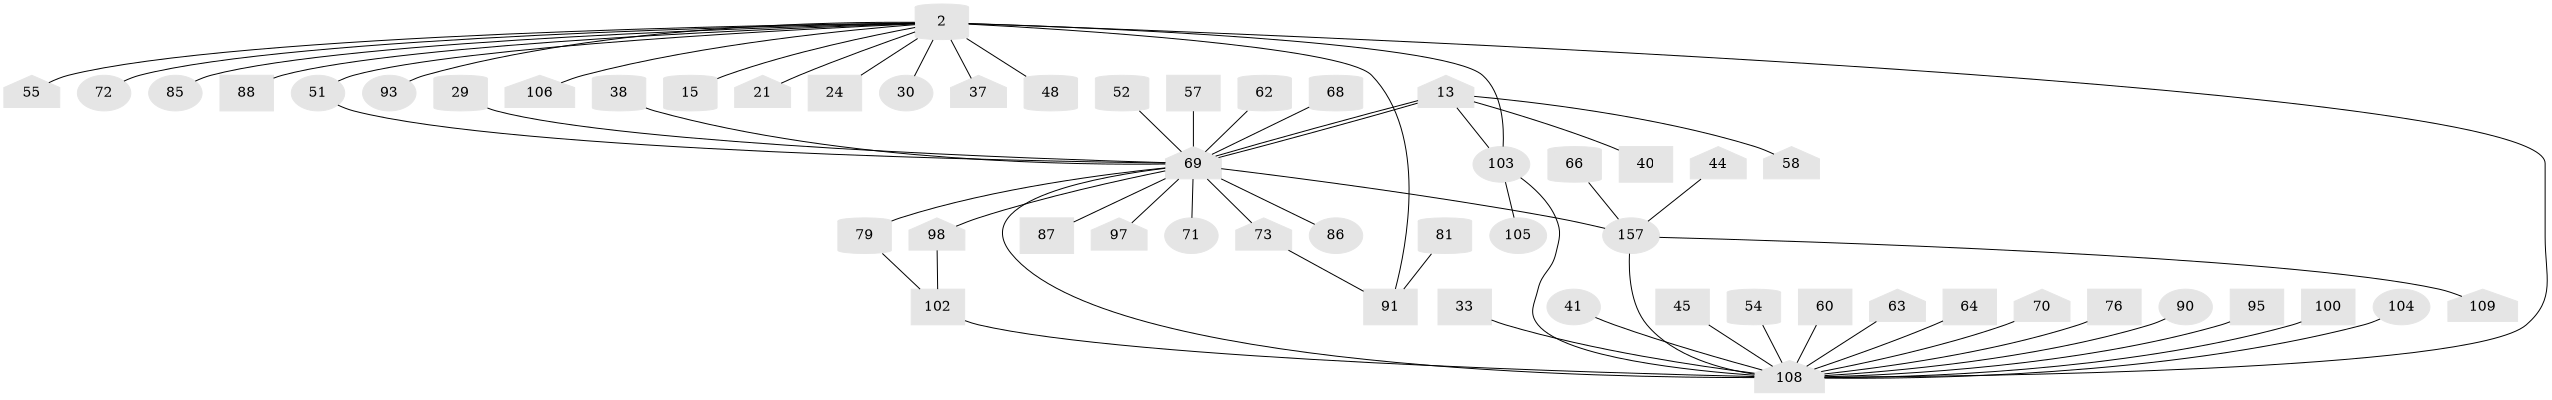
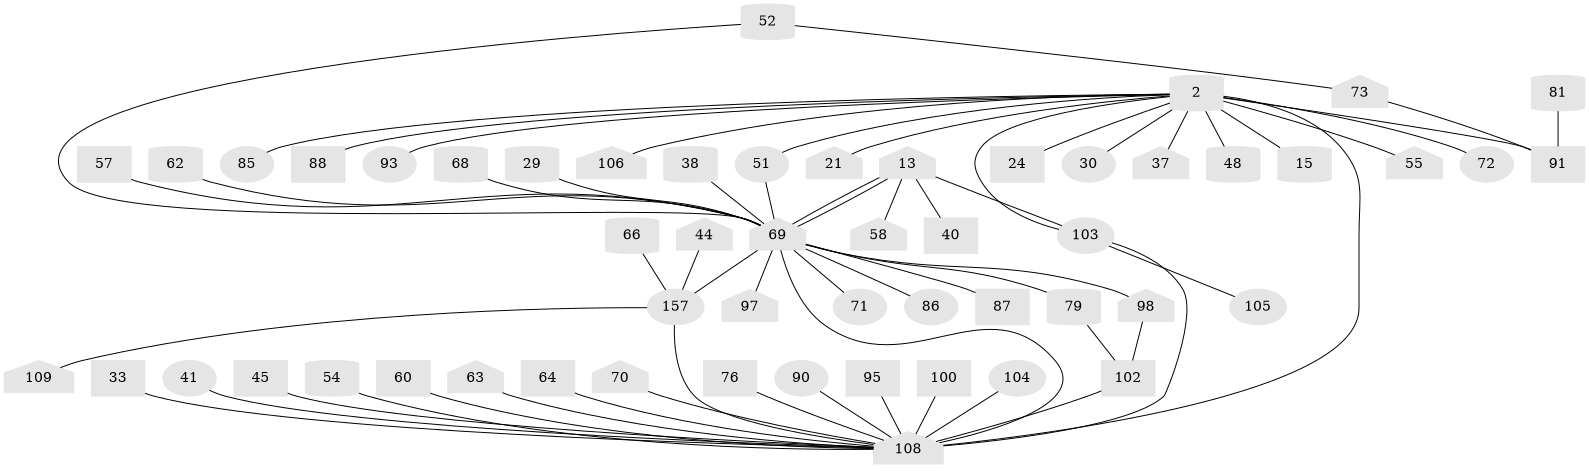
edge "69" -- "73": now "52" -- "73"
